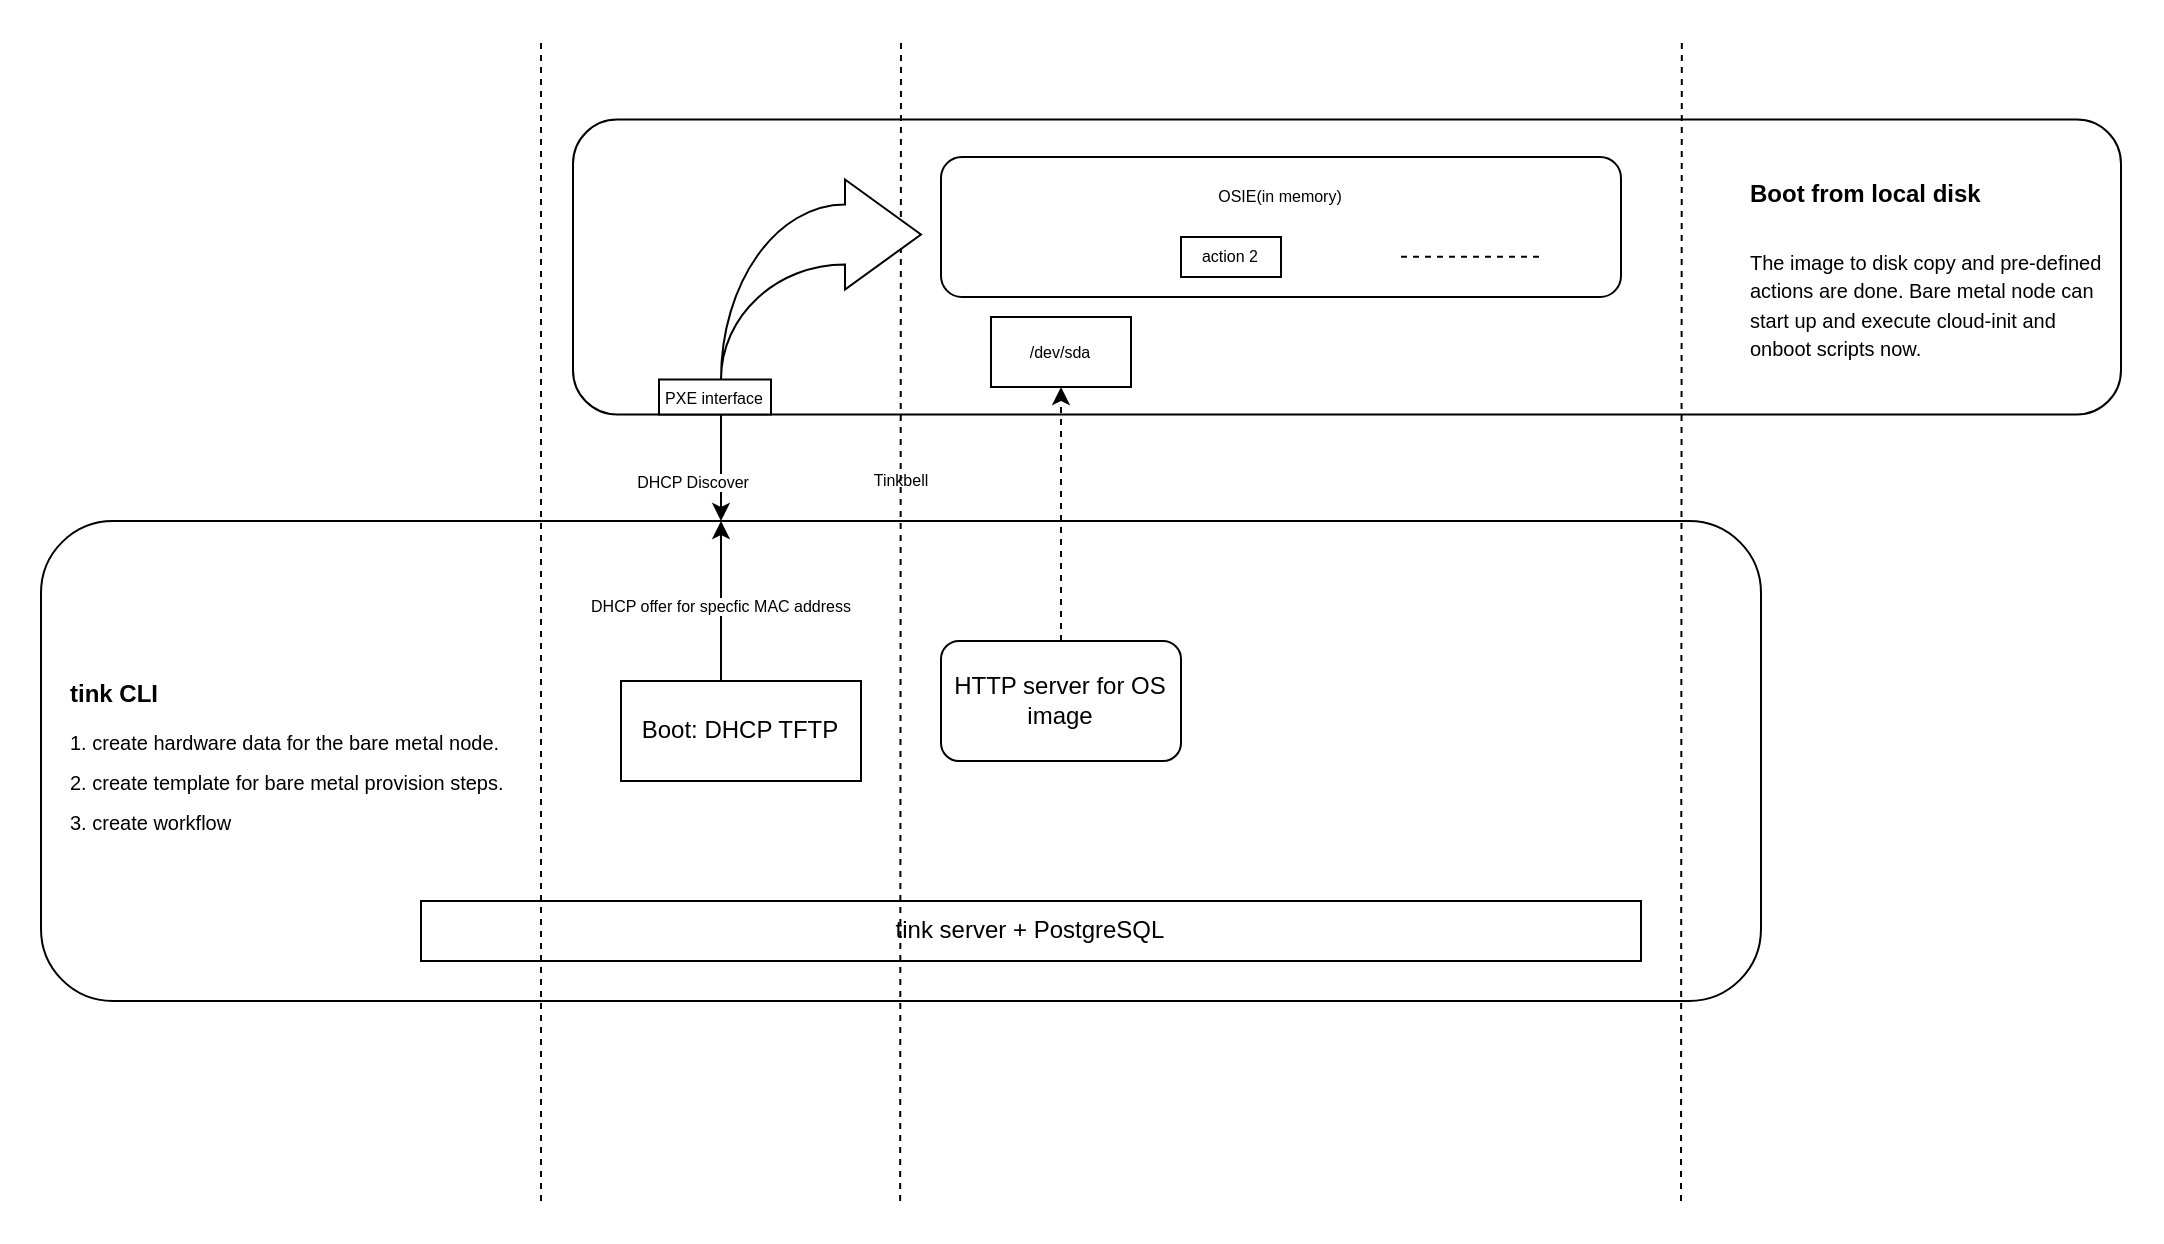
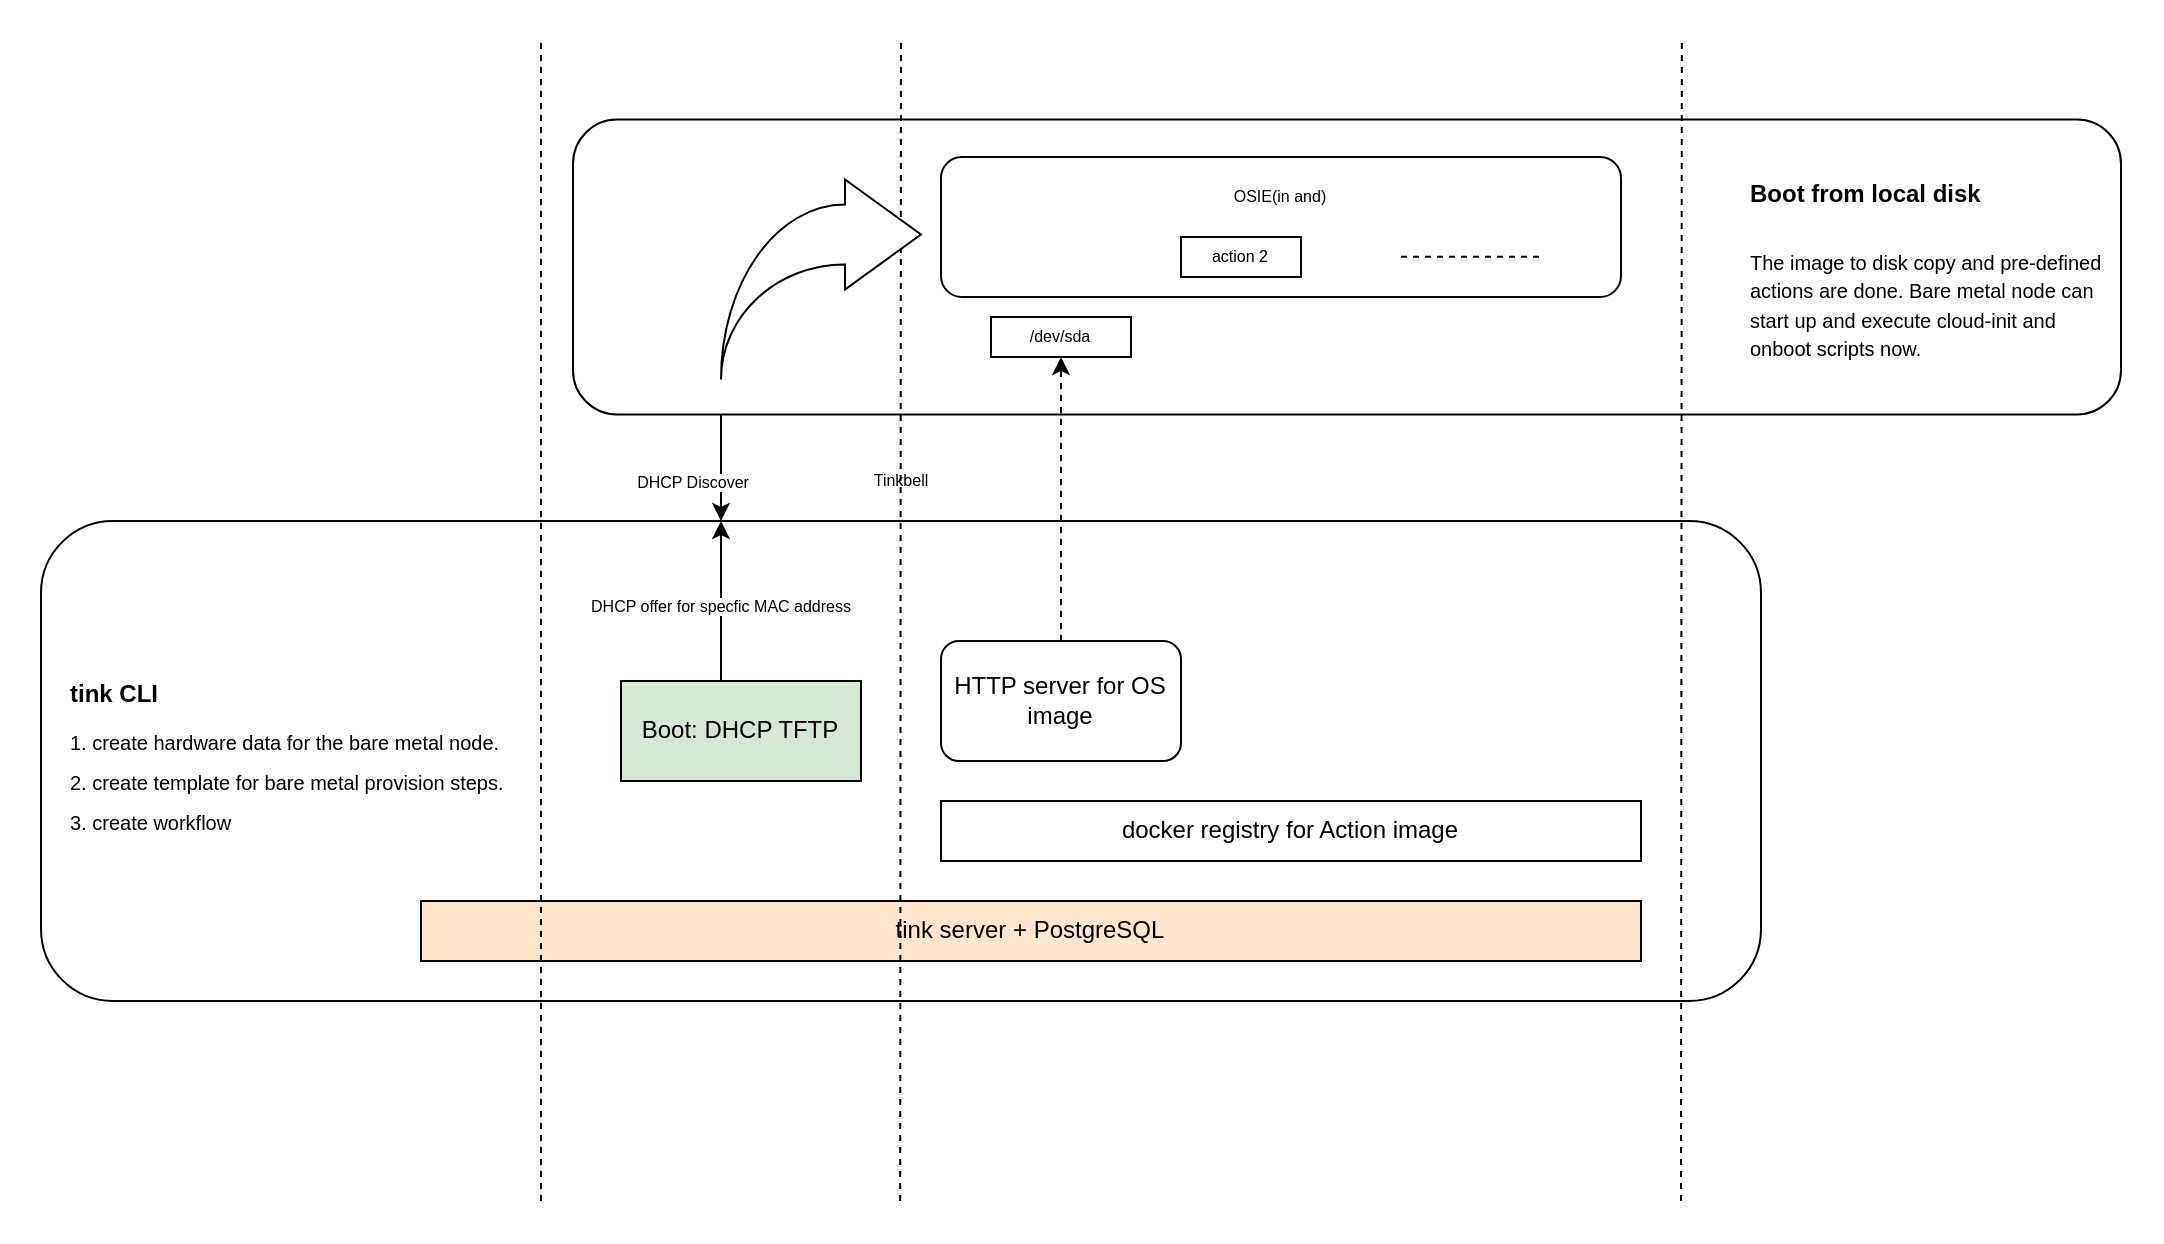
node "OSIE(in memory)": label "OSIE(in memory)" -> "OSIE(in and)"
node "action 2": size 100x40 -> 120x40
node "/dev/sda": size 140x70 -> 140x40
node "PXE interface": removed
node "Boot: DHCP TFTP": fillcolor #ffffff -> #d5e8d4
node "docker registry for Action image": added
node "tink server + PostgreSQL": fillcolor #ffffff -> #ffe6cc
